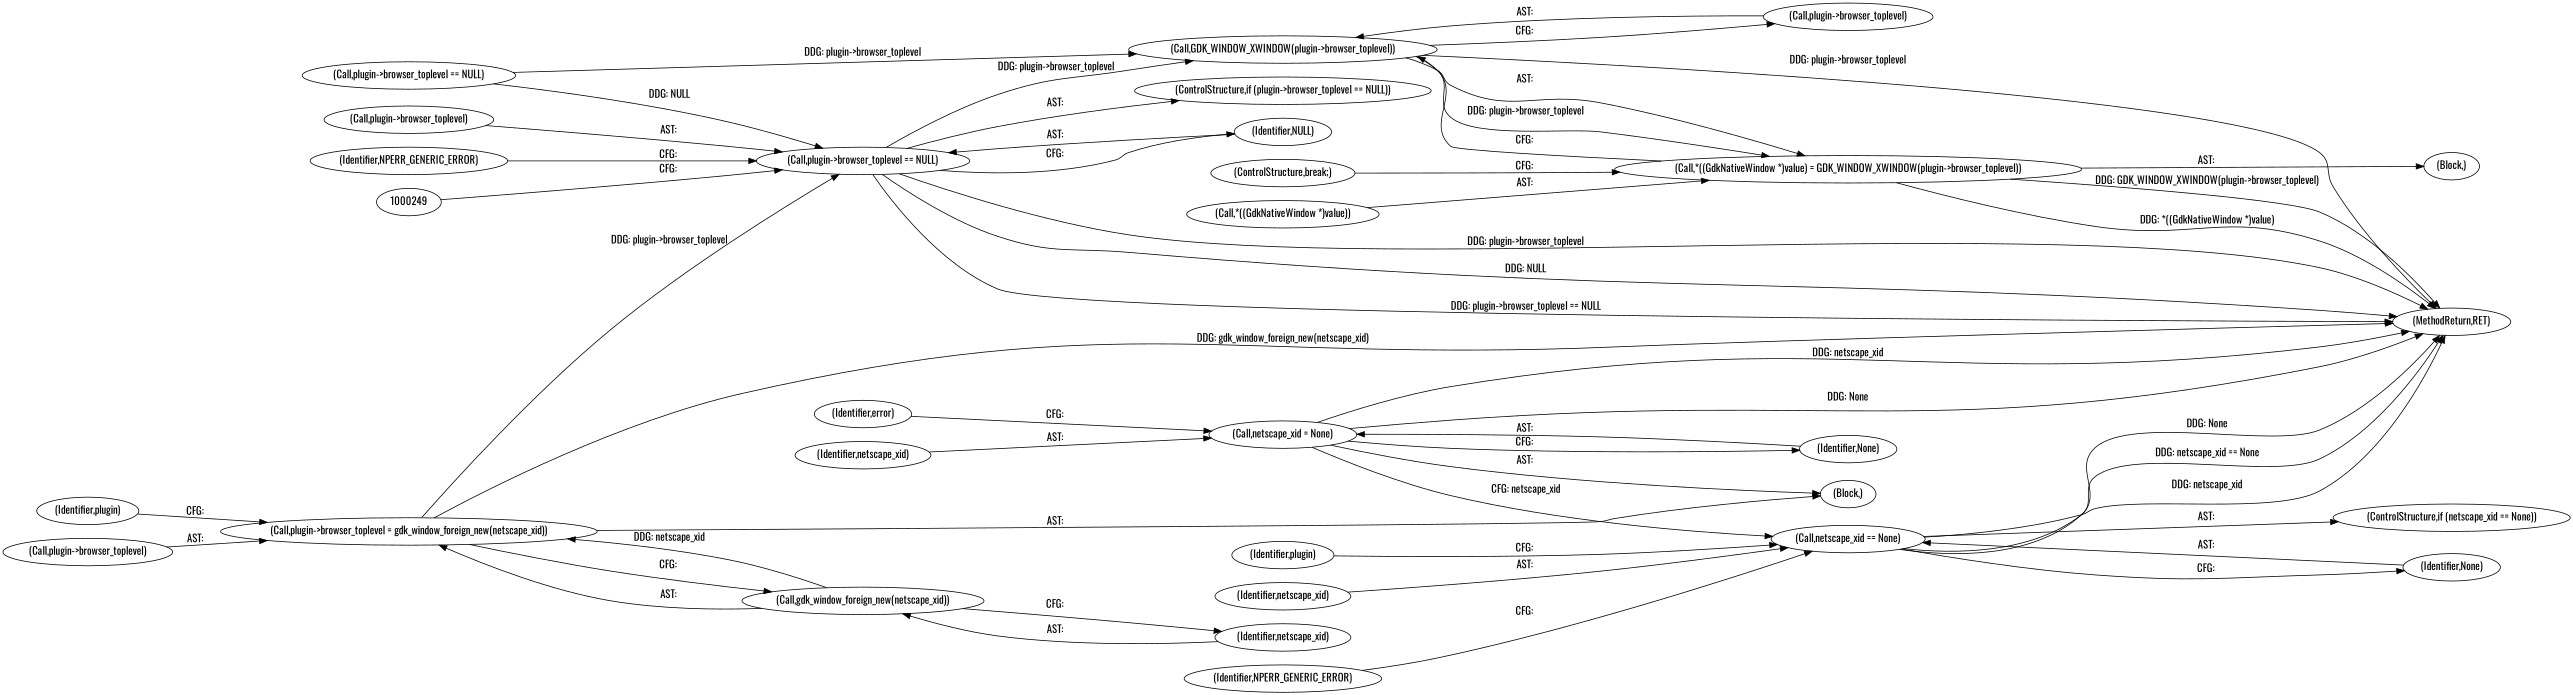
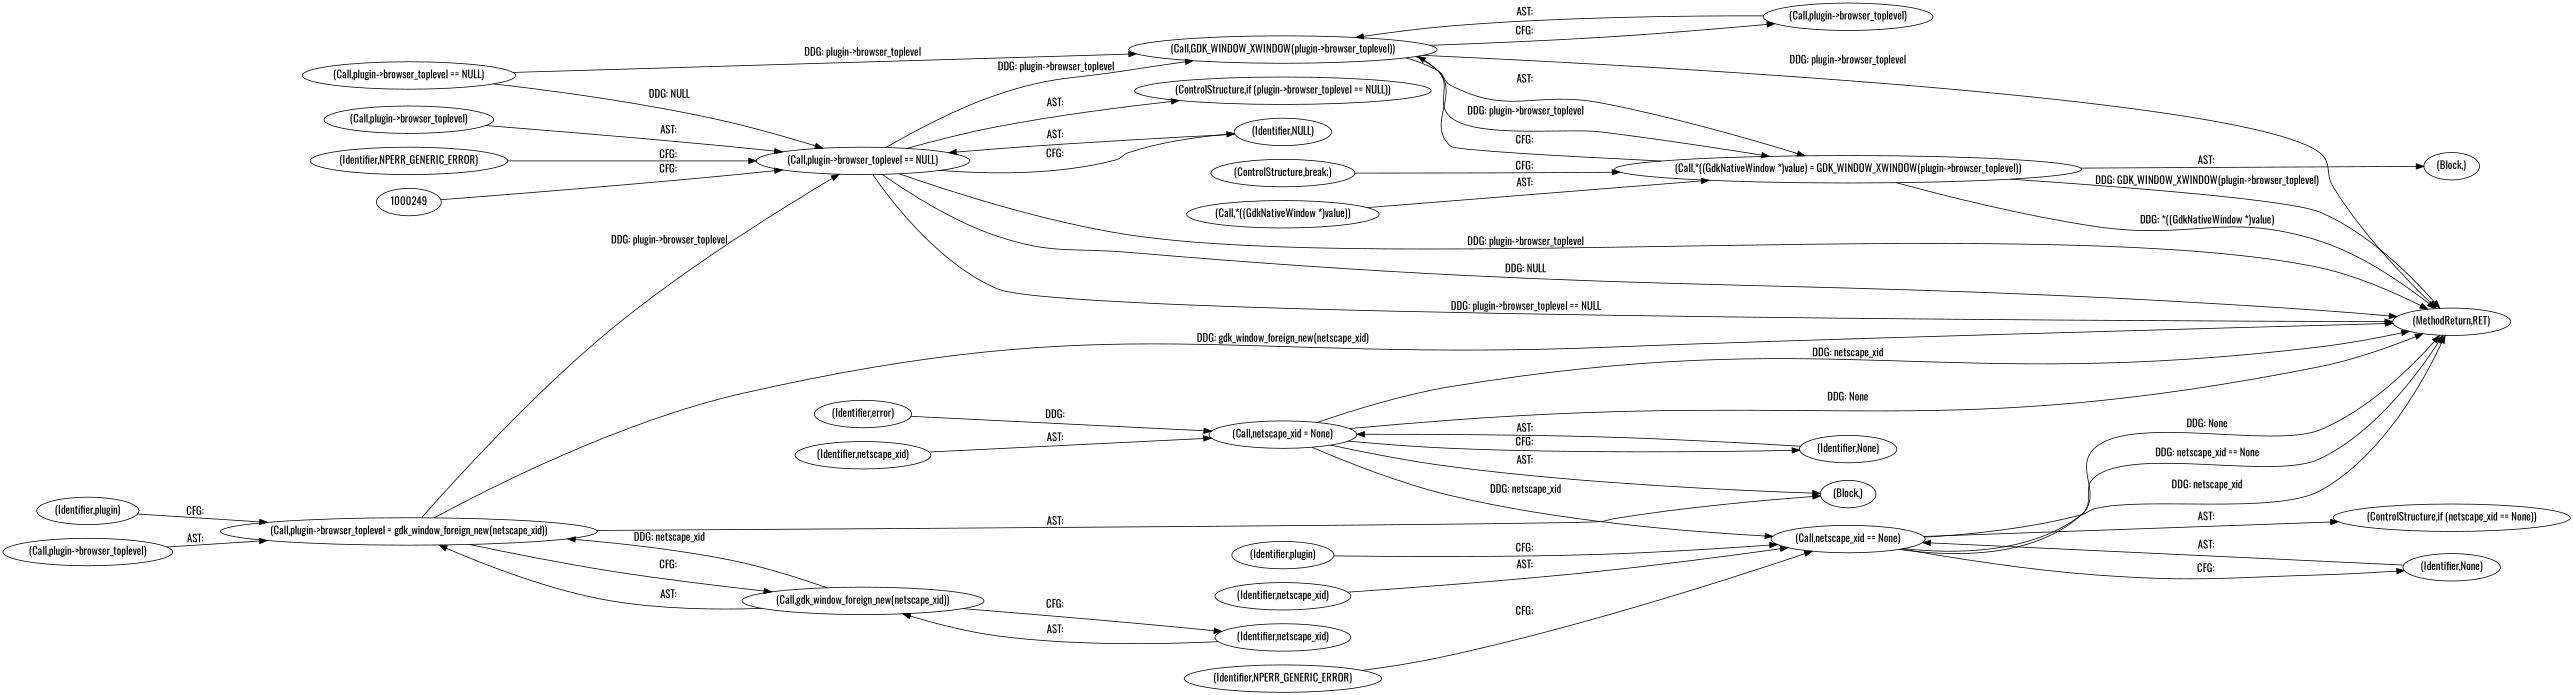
edge "(Identifier,error)" -> "(Call,netscape_xid = None)": label "CFG: " -> "DDG: "
edge "(Call,netscape_xid = None)" -> "(Call,netscape_xid == None)": label "CFG: netscape_xid" -> "DDG: netscape_xid"
